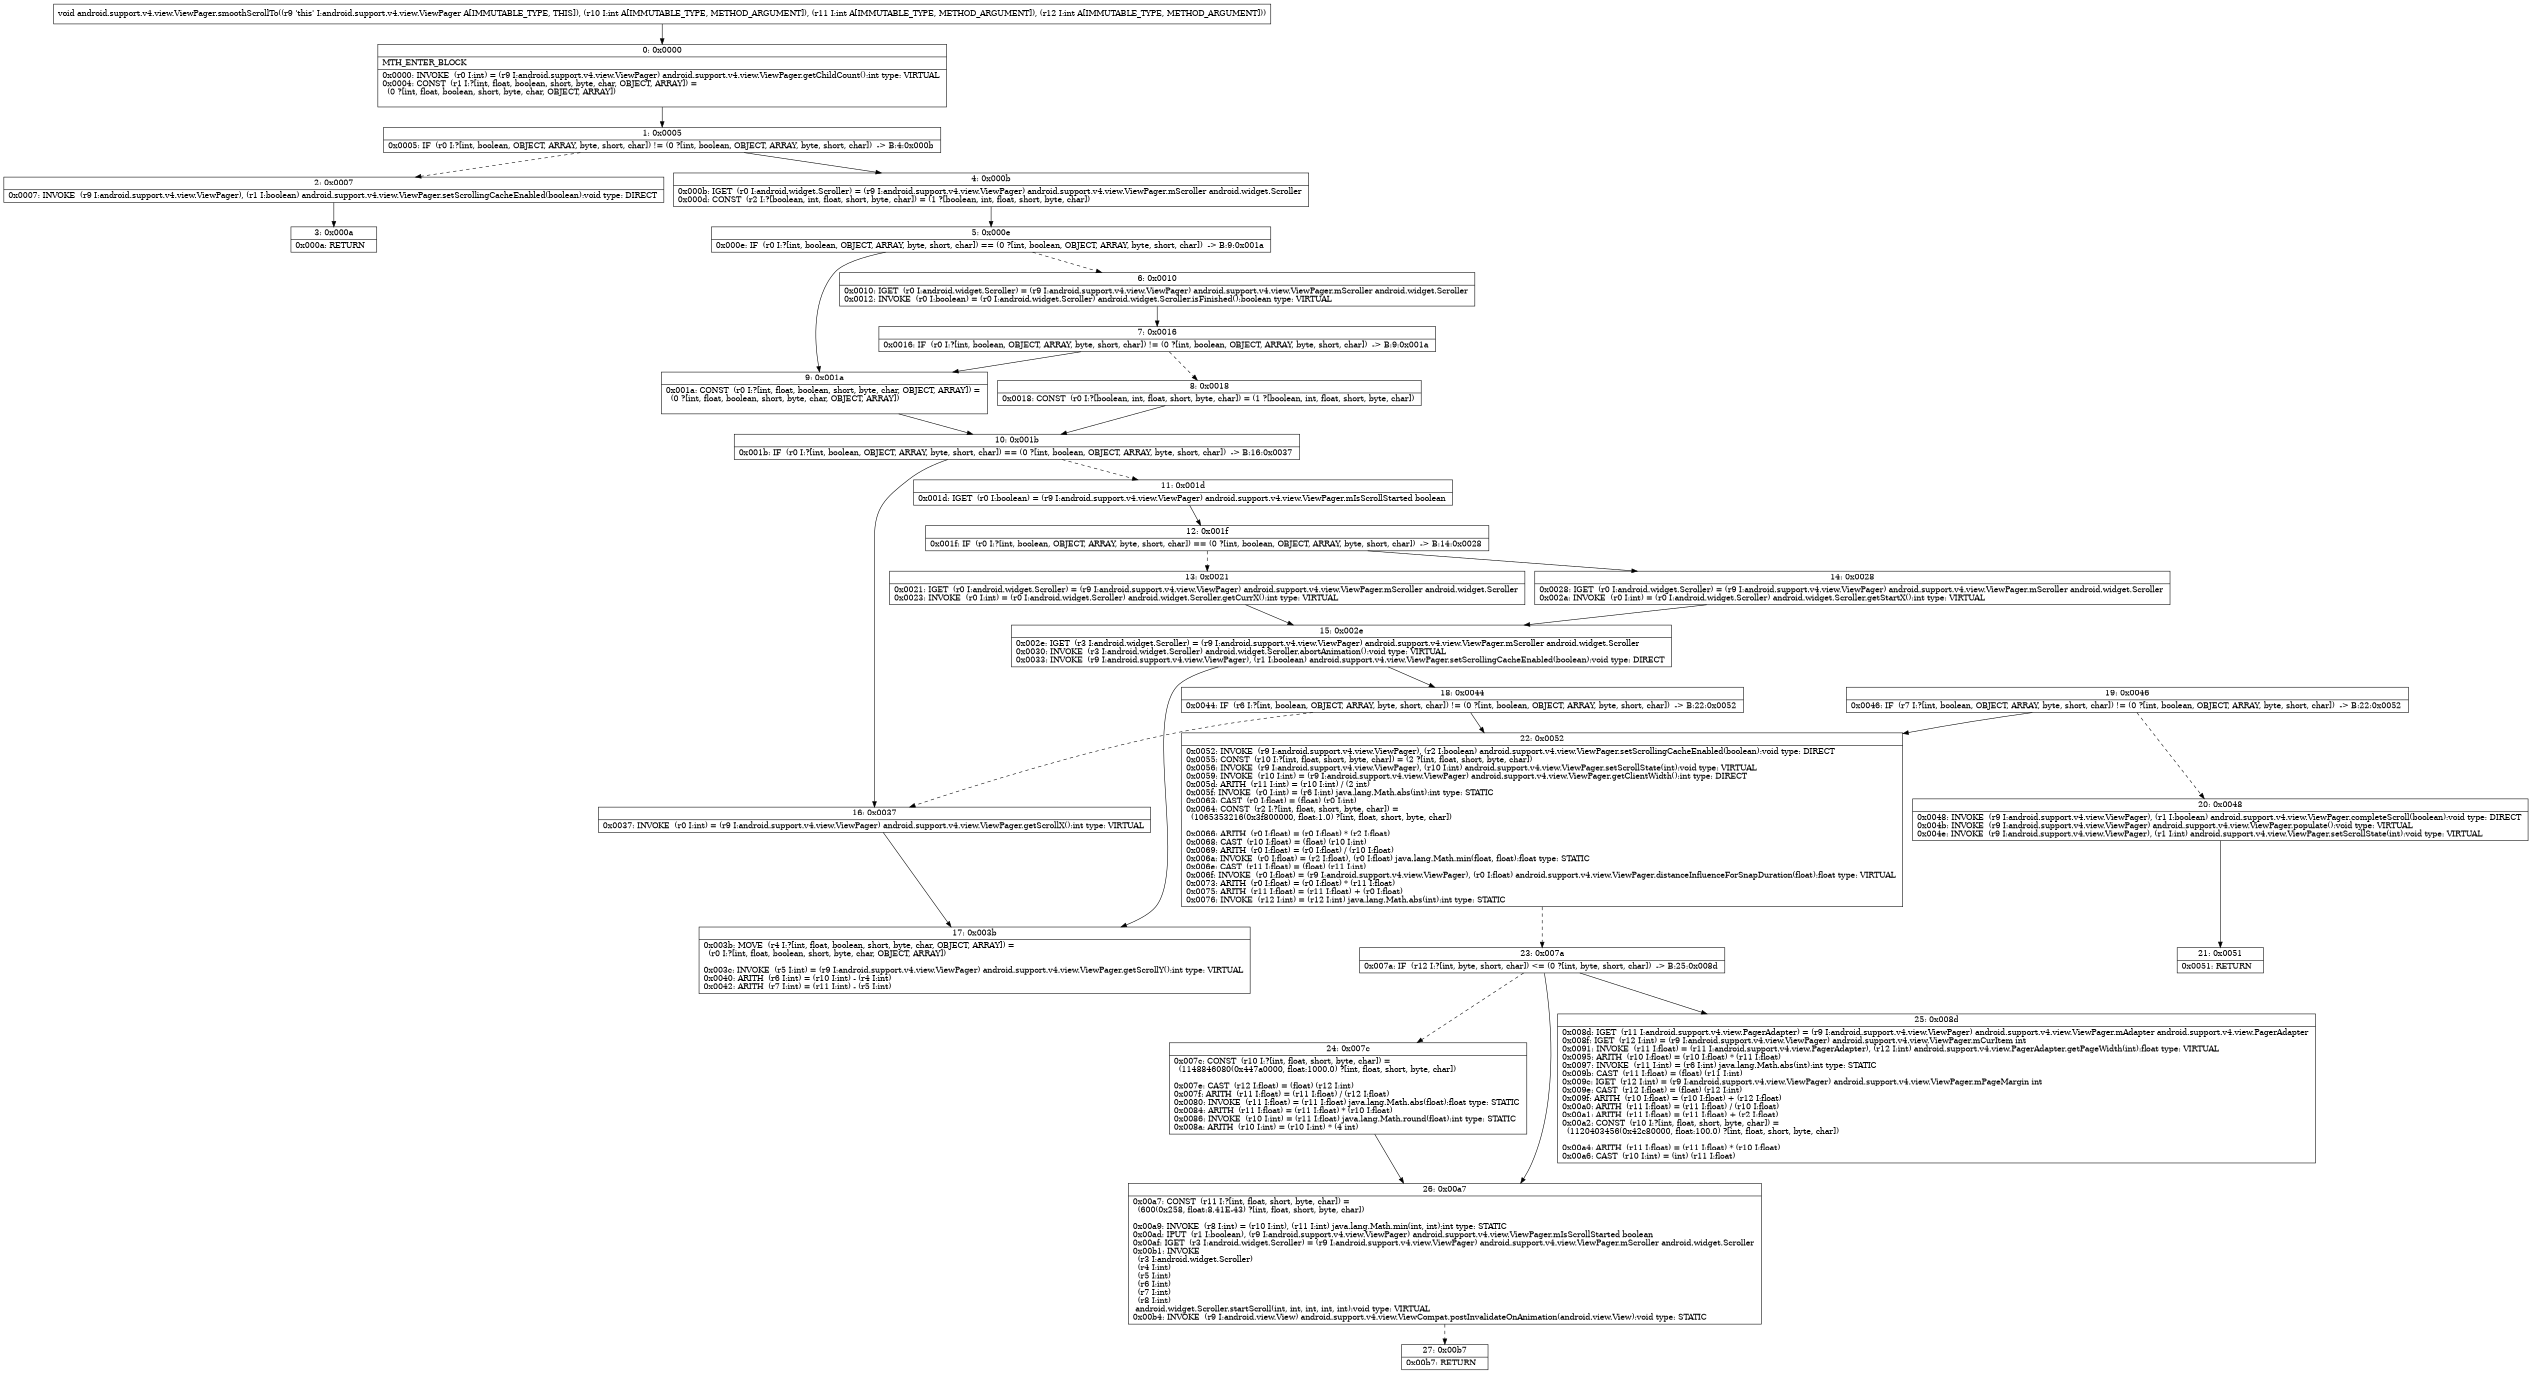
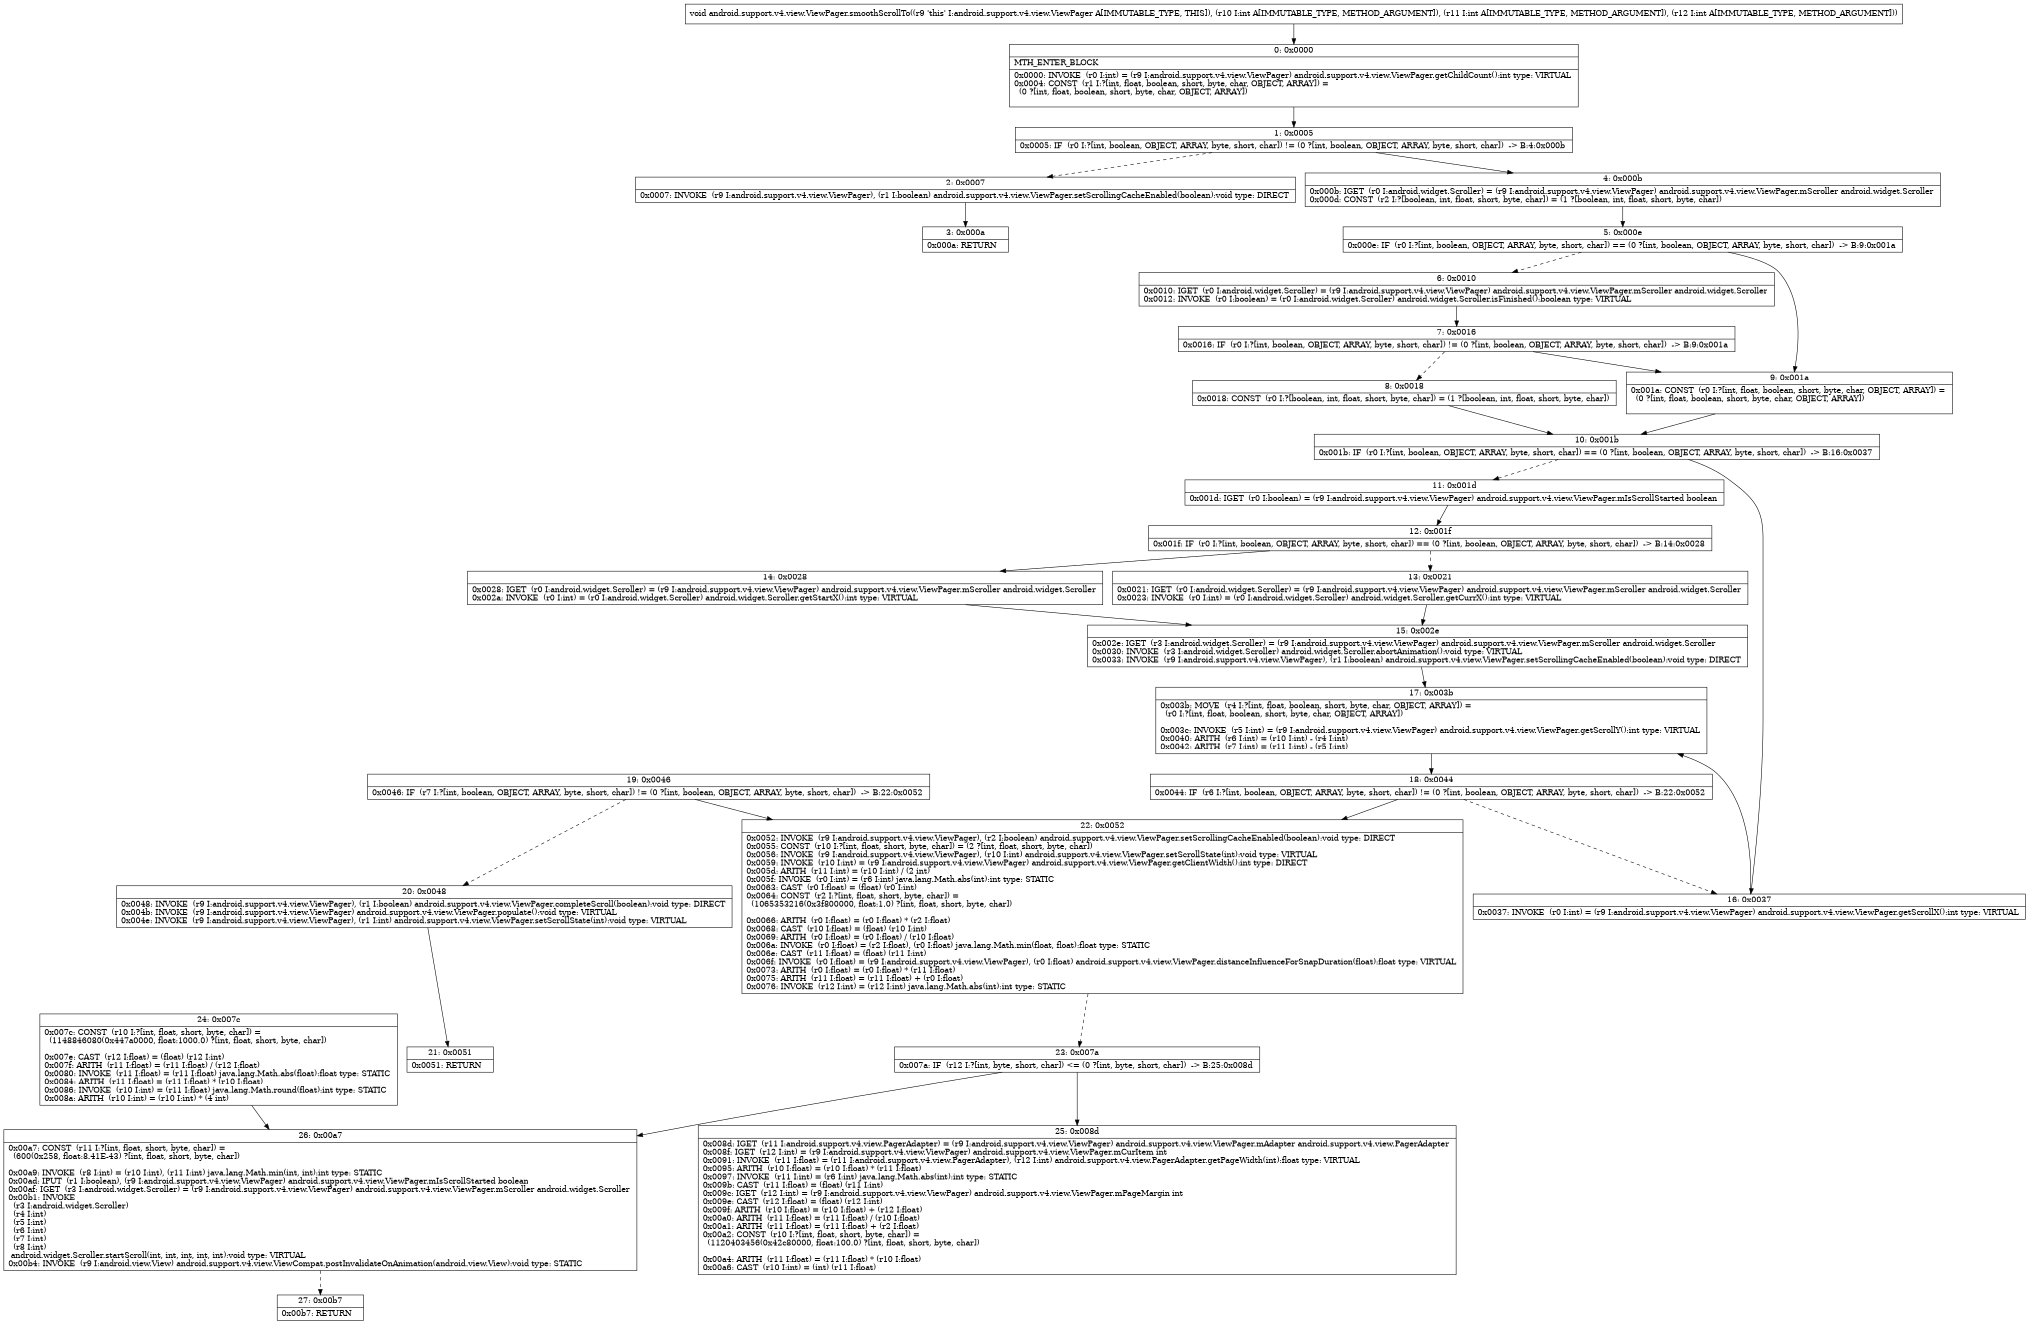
edge "15: 0x002e" -> "18: 0x0044": now "17: 0x003b" -> "18: 0x0044"
edge "23: 0x007a" -> "24: 0x007c": removed
